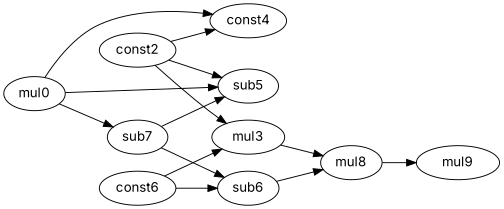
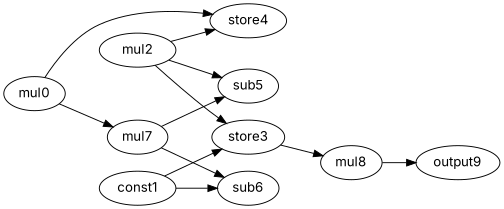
node "const4": label "const4" -> "store4"
node "const2": label "const2" -> "mul2"
edge "mul0" -> "sub5": removed
node "sub7": label "sub7" -> "mul7"
node "mul3": label "mul3" -> "store3"
node "mul9": label "mul9" -> "output9"
edge "sub6" -> "mul8": removed
node "const6": label "const6" -> "const1"
